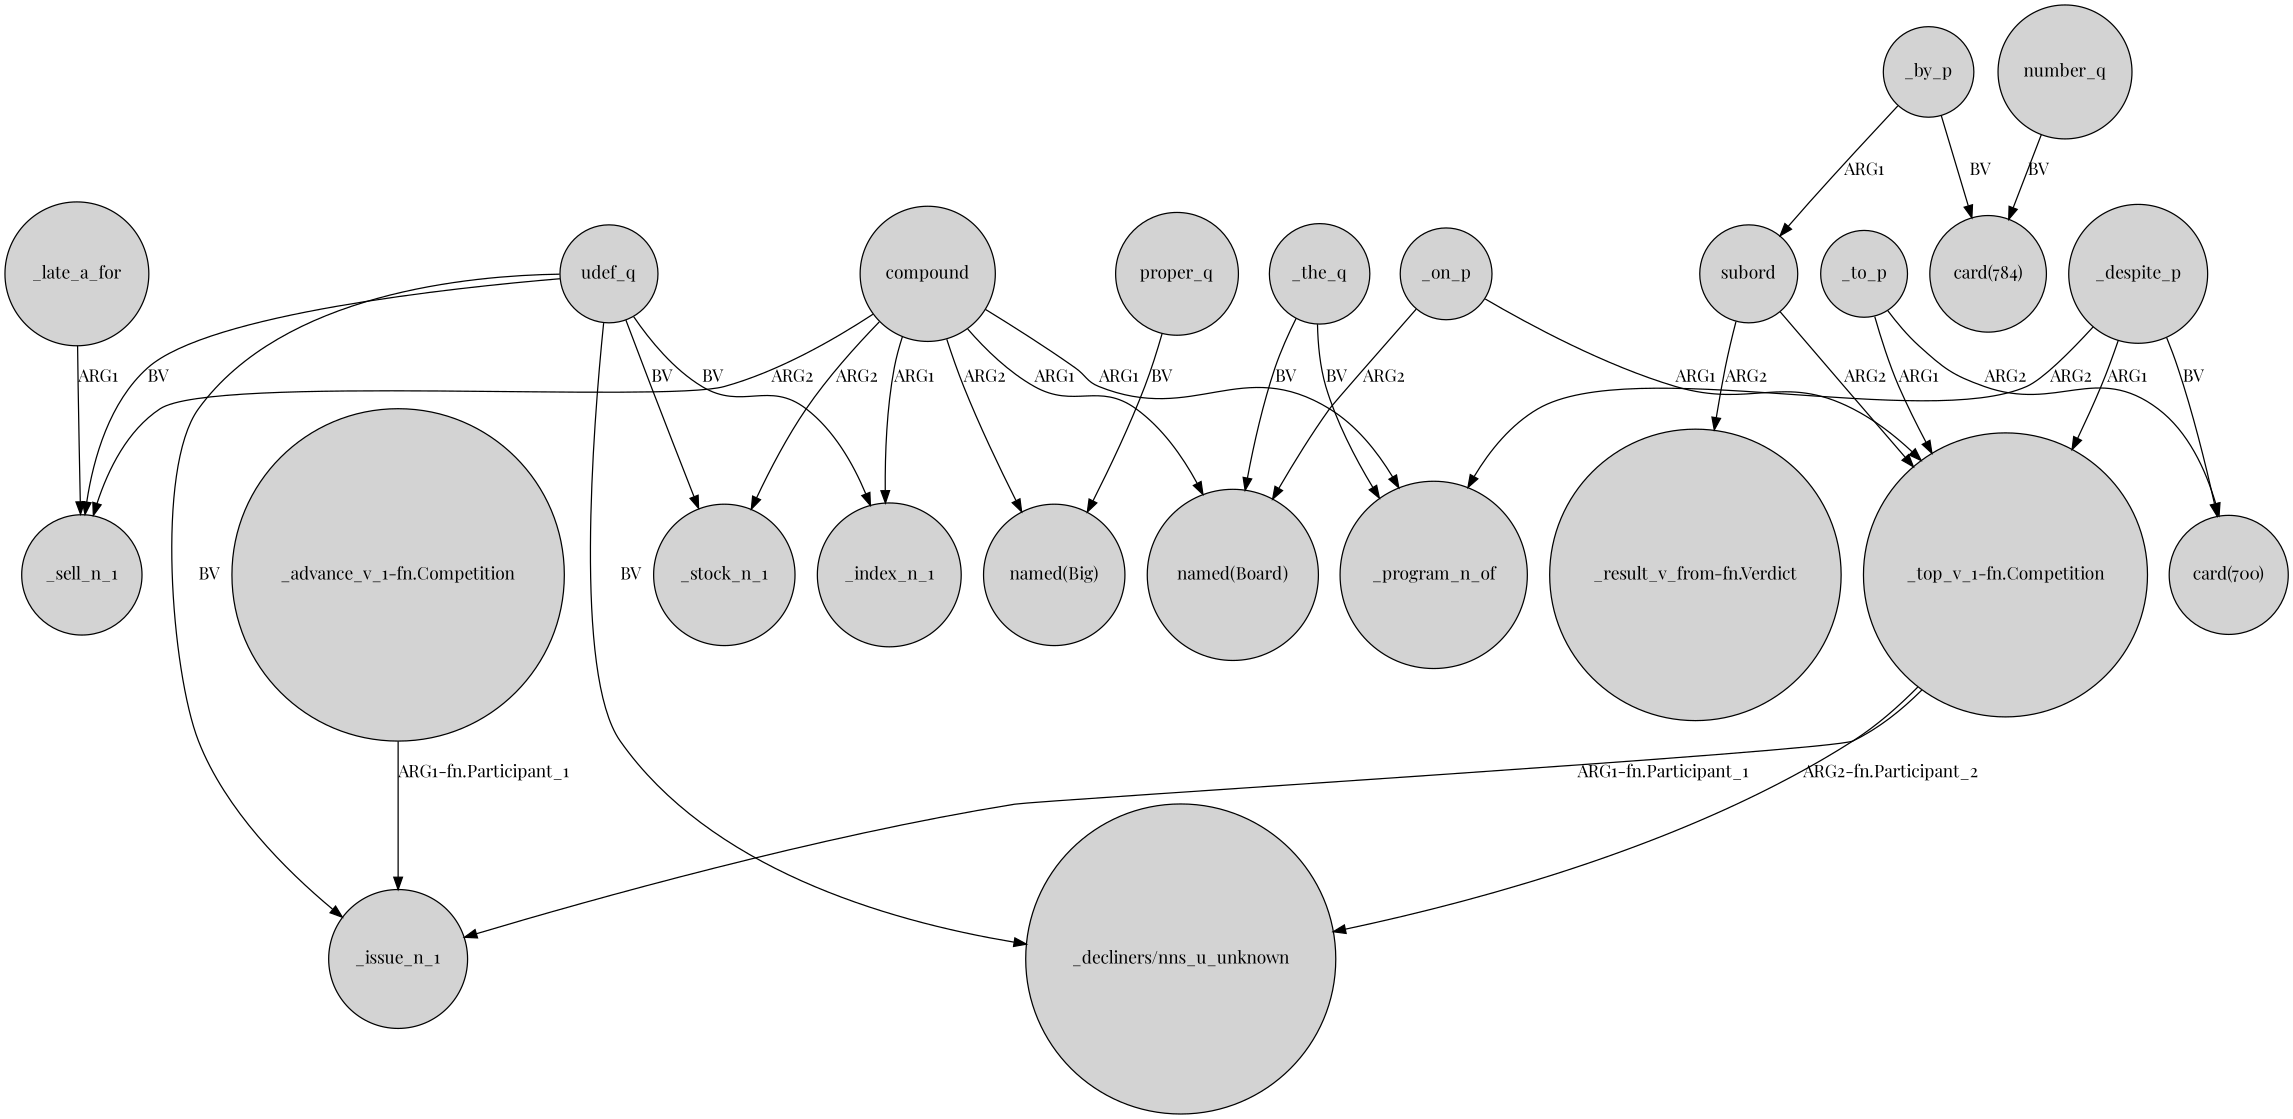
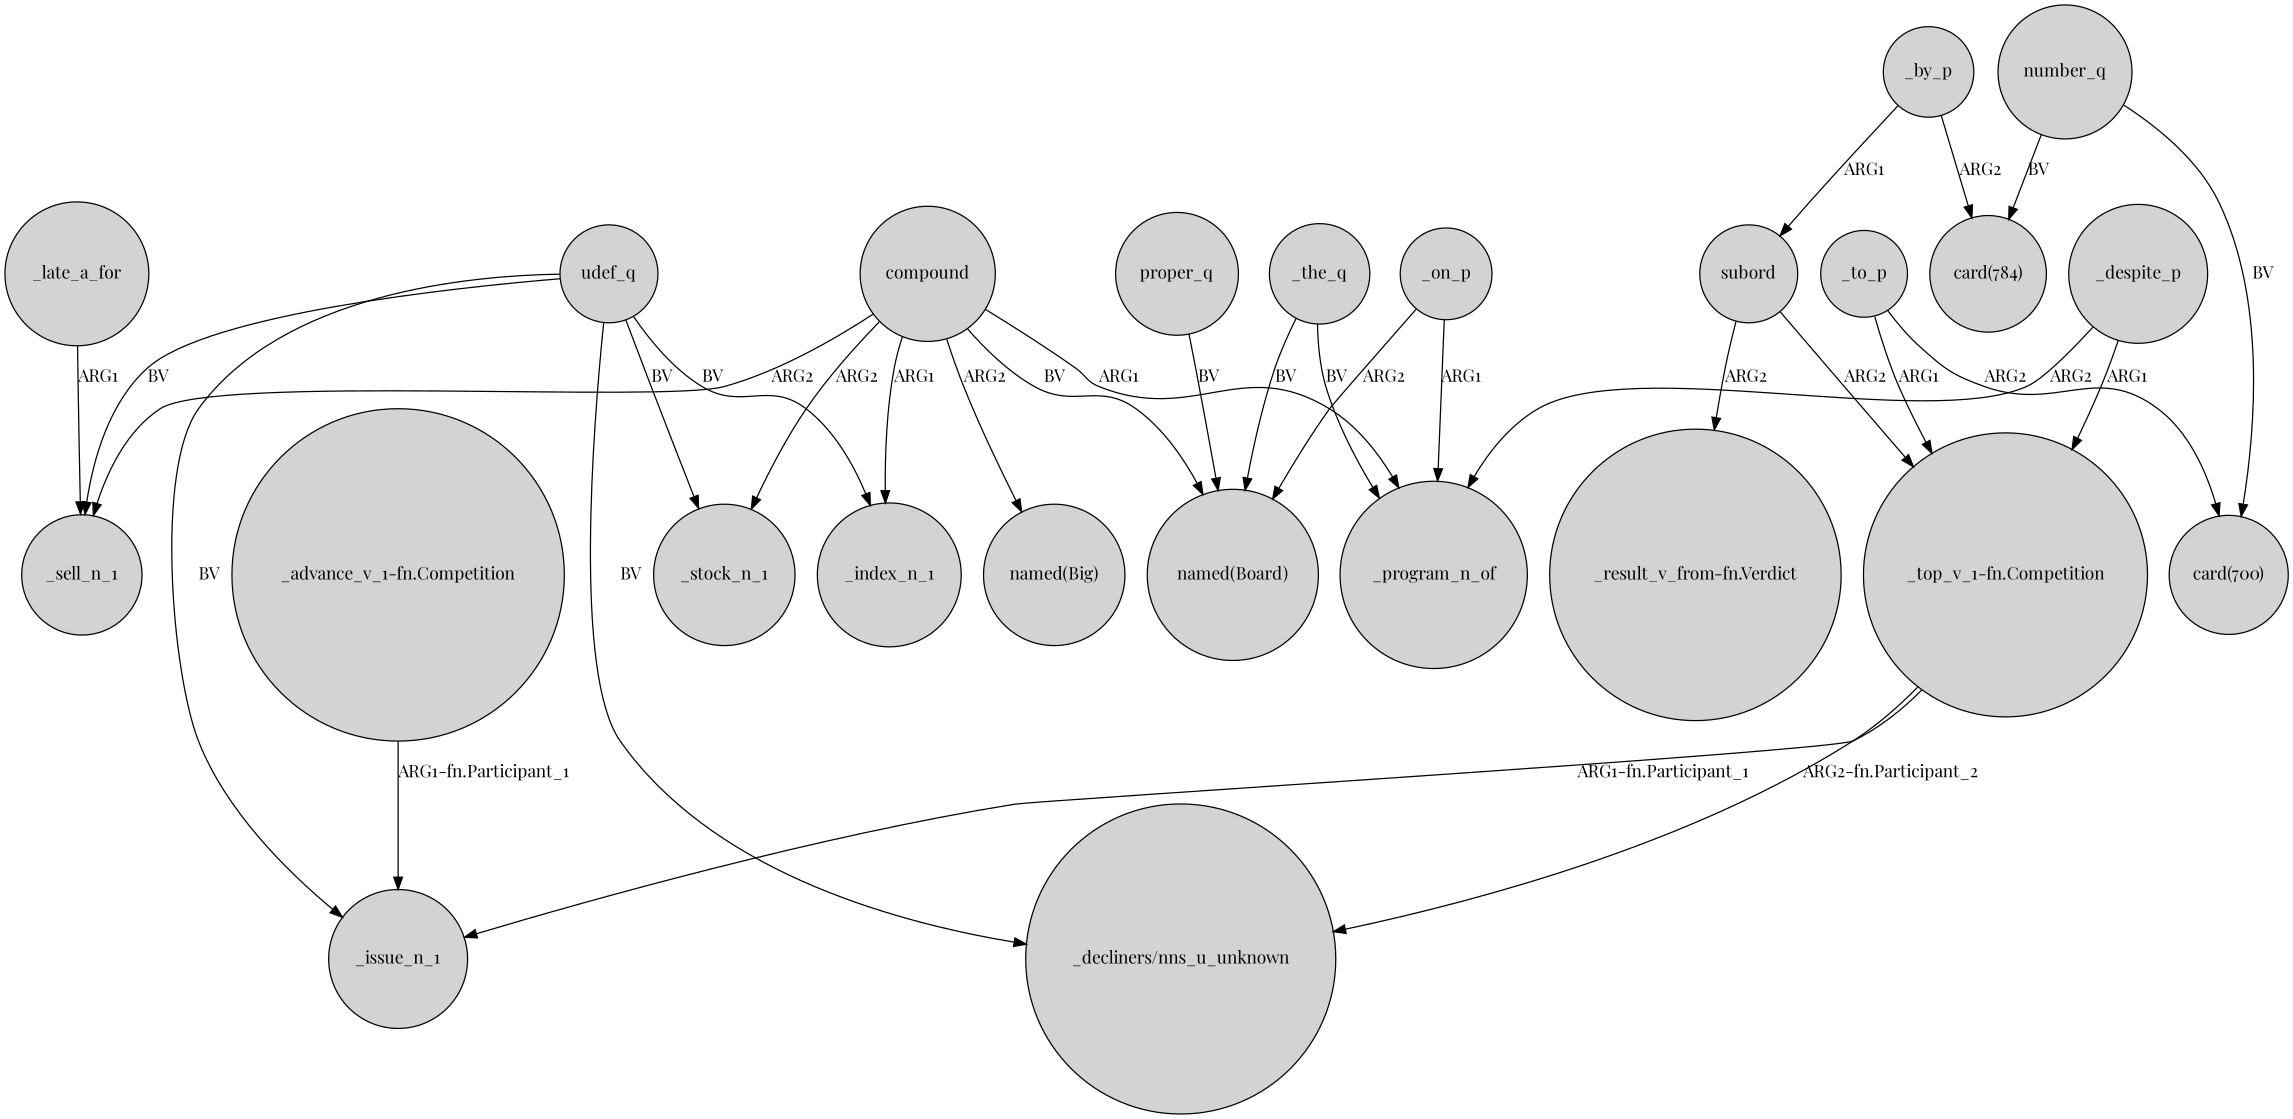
edge "_by_p" -> "card(784)": label "BV" -> "ARG2"
edge "compound" -> "named(Board)": label "ARG1" -> "BV"
edge "_on_p" -> "_top_v_1-fn.Competition": now "_on_p" -> "_program_n_of"
edge "proper_q" -> "named(Big)": now "proper_q" -> "named(Board)"
edge "_despite_p" -> "card(700)": now "number_q" -> "card(700)"
